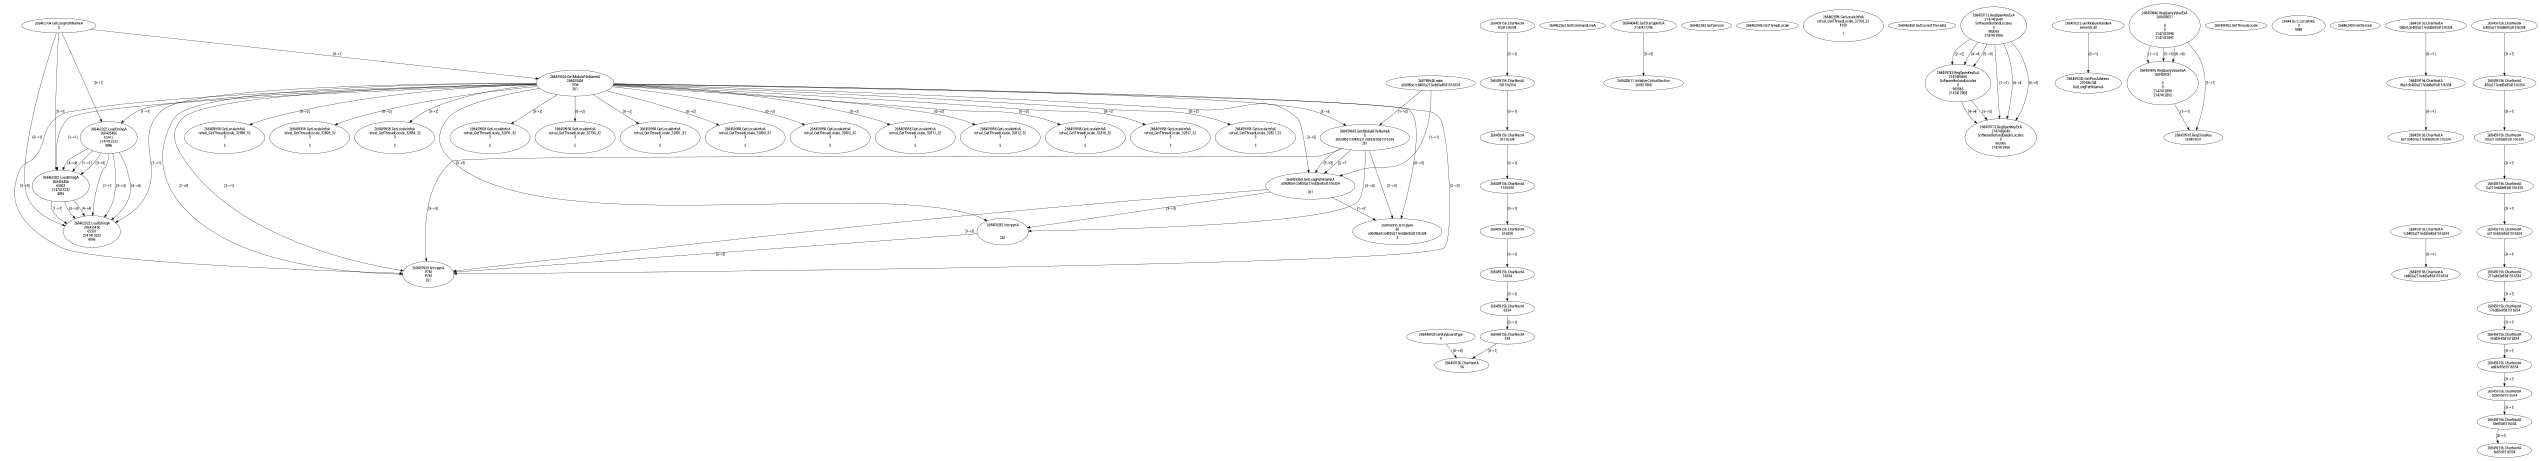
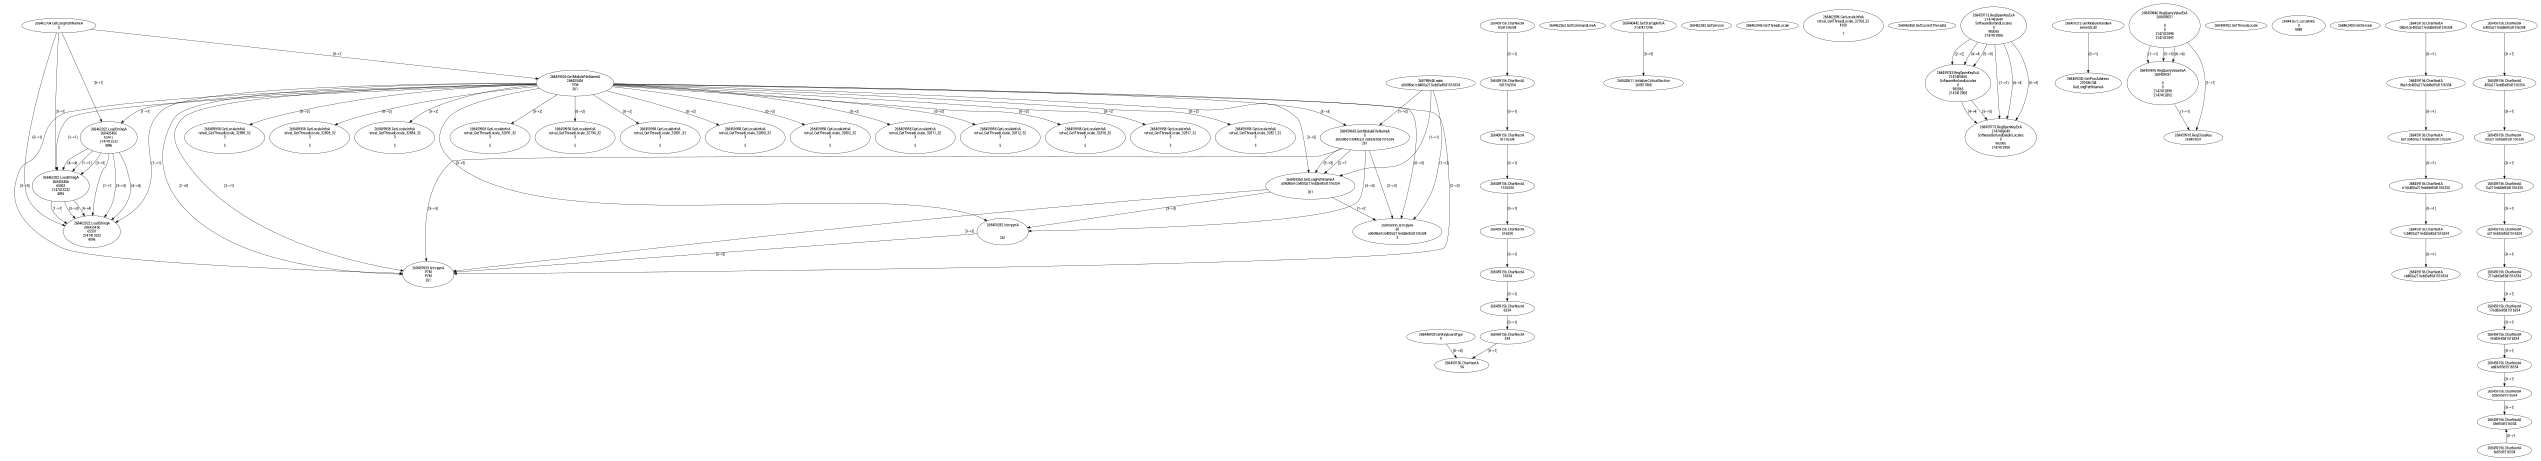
node "268459156.CharNextA d1516334": label "268459156.CharNextA d1516334" -> "268409156.CharNextA d1516334"
edge "268798648.main a0608be1cb400a217edd3e85d1516334" -> "268459395.lstrcpynA a0 a0608be1cb400a217edd3e85d1516334 3": added, label "(1-->2)"
node "268459156.CharNextA e1cb400a217edd3e85d1516334": added
edge "268459156.CharNextA d3e85d1516334" -> "268459156.CharNextA 3e85d1516334": reversed
